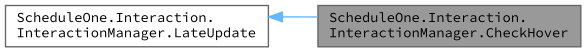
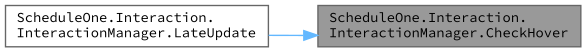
edge "ScheduleOne.Interaction. InteractionManager.CheckHover" -> "ScheduleOne.Interaction. InteractionManager.LateUpdate": reversed
